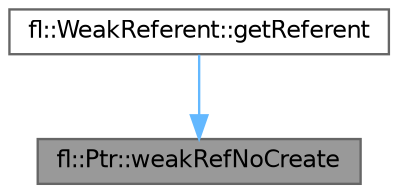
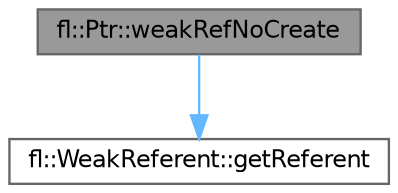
edge "fl::WeakReferent::getReferent" -> "fl::Ptr::weakRefNoCreate": reversed
